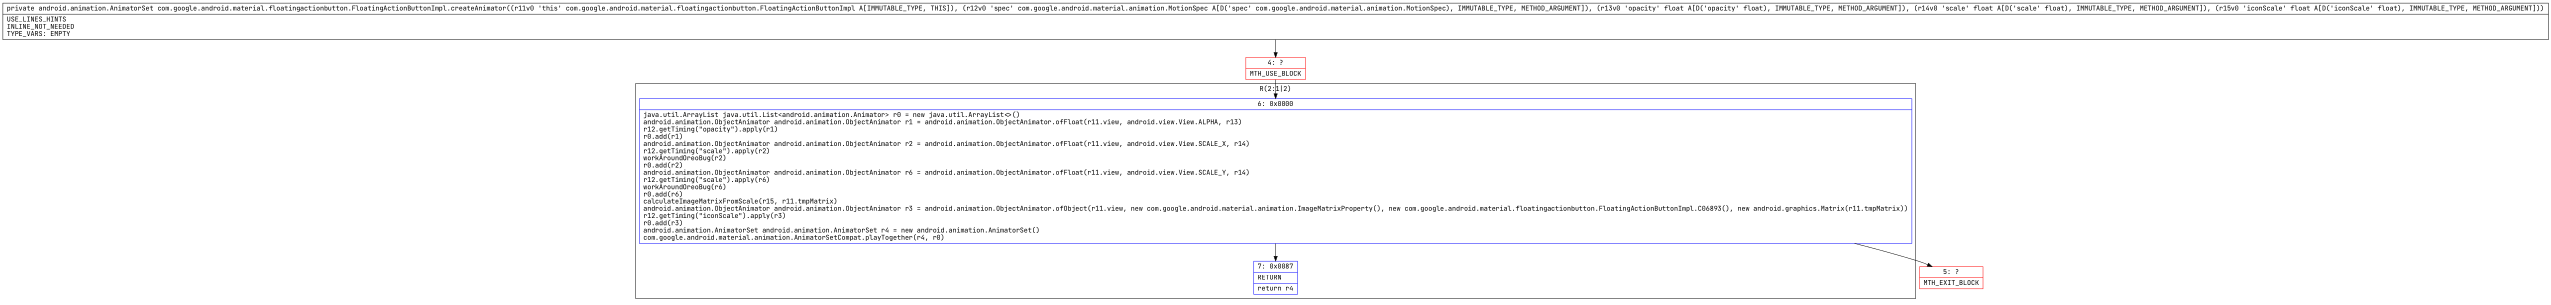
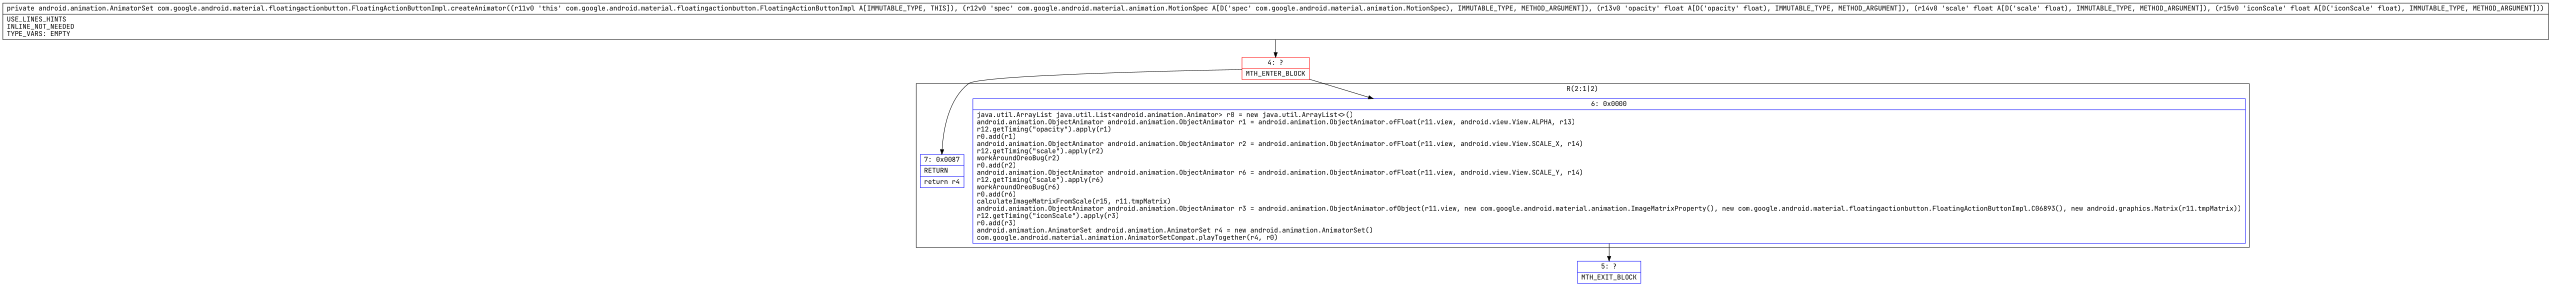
node "4: ?": text "MTH_USE_BLOCK" -> "MTH_ENTER_BLOCK"
edge "6: 0x0000" -> "7: 0x0087": now "4: ?" -> "7: 0x0087"
node "5: ?": color red -> blue
